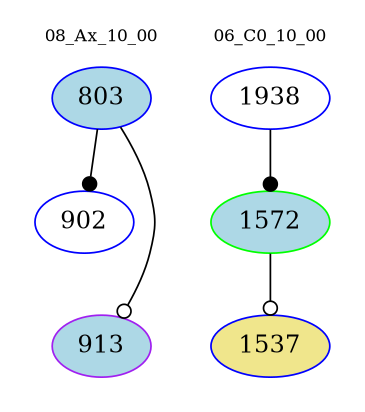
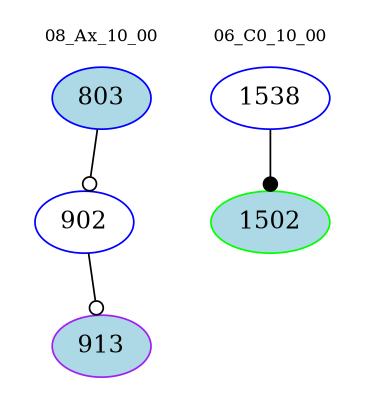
node "1938": label "1938" -> "1538"
edge "803" -> "902": arrowhead dot -> odot
edge "803" -> "913": now "902" -> "913"
node "1572": label "1572" -> "1502"
node "1537": removed
